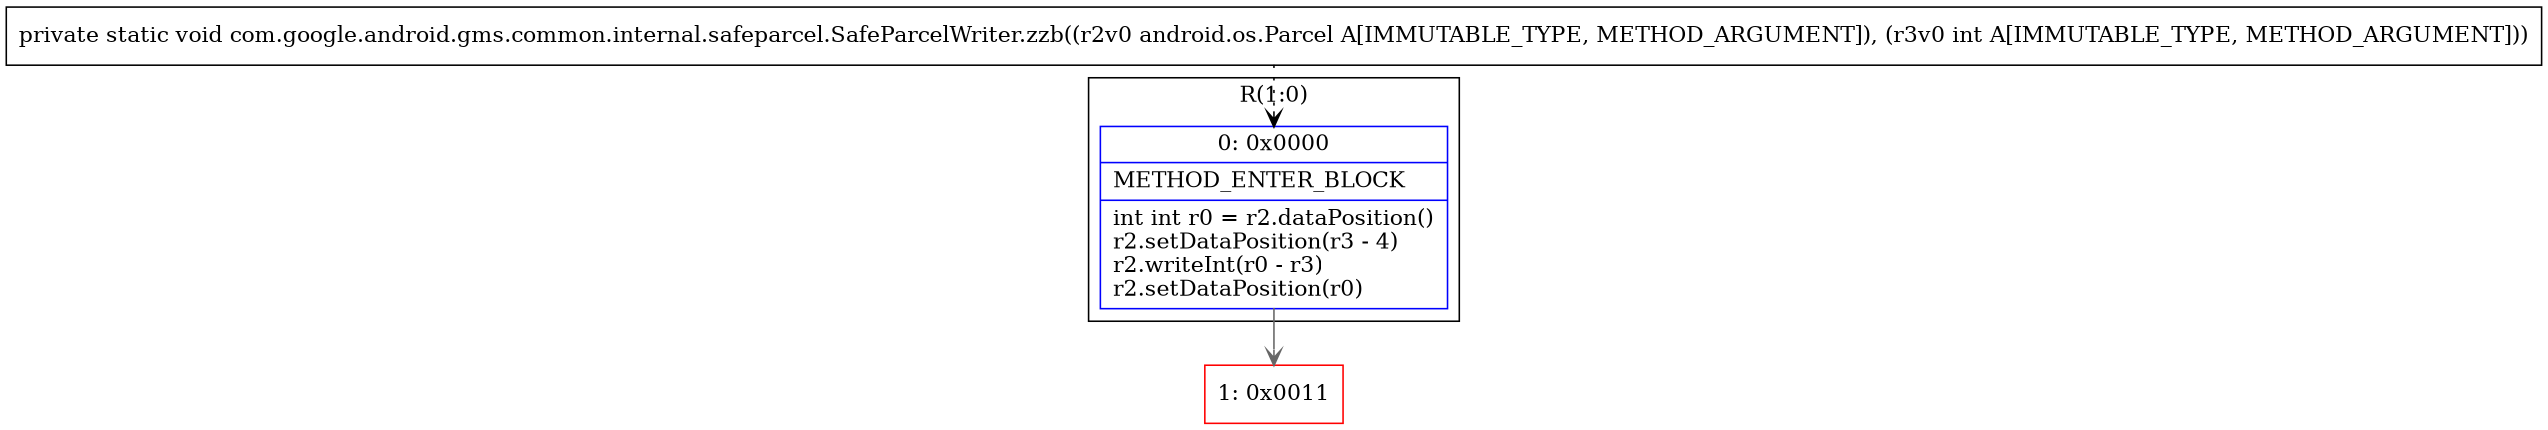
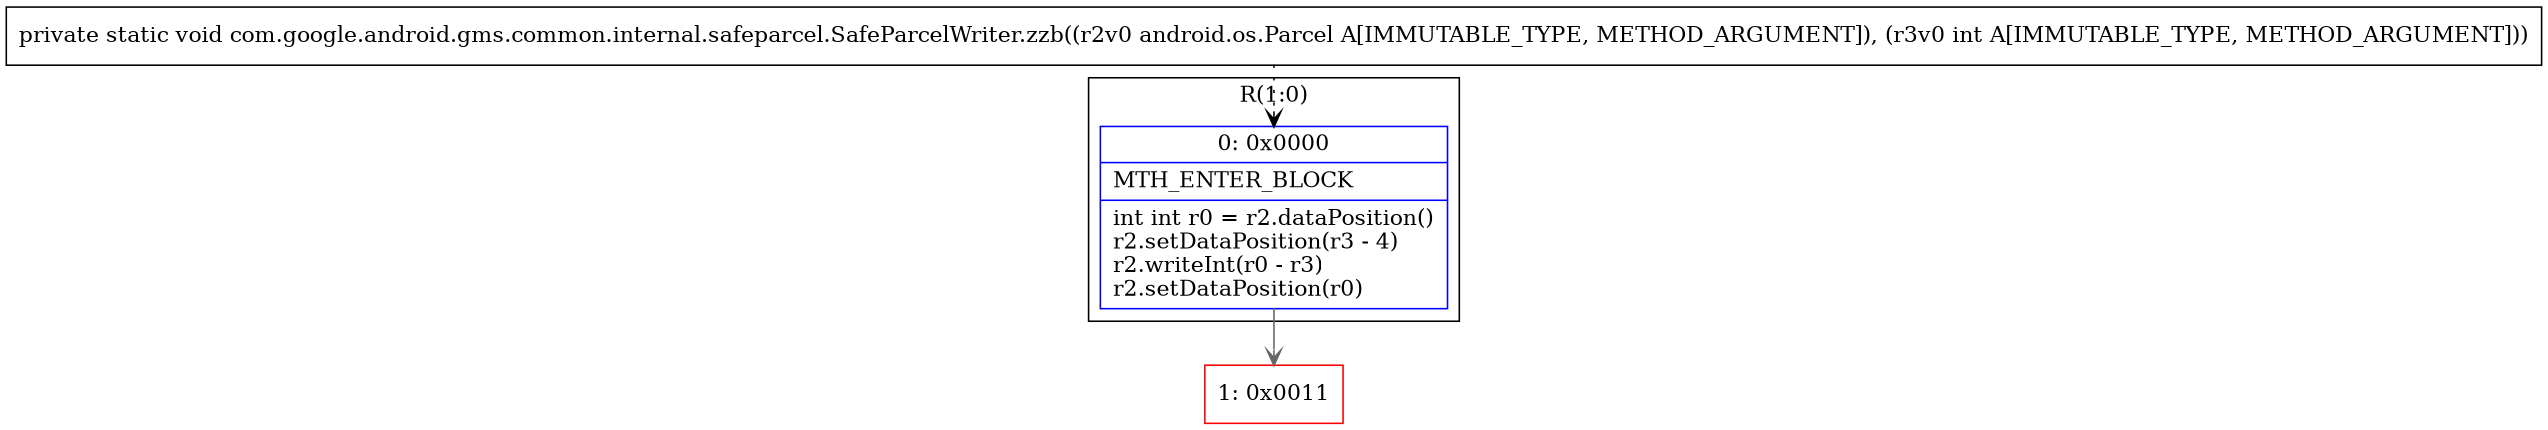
node "0: 0x0000": text "METHOD_ENTER_BLOCK" -> "MTH_ENTER_BLOCK"
